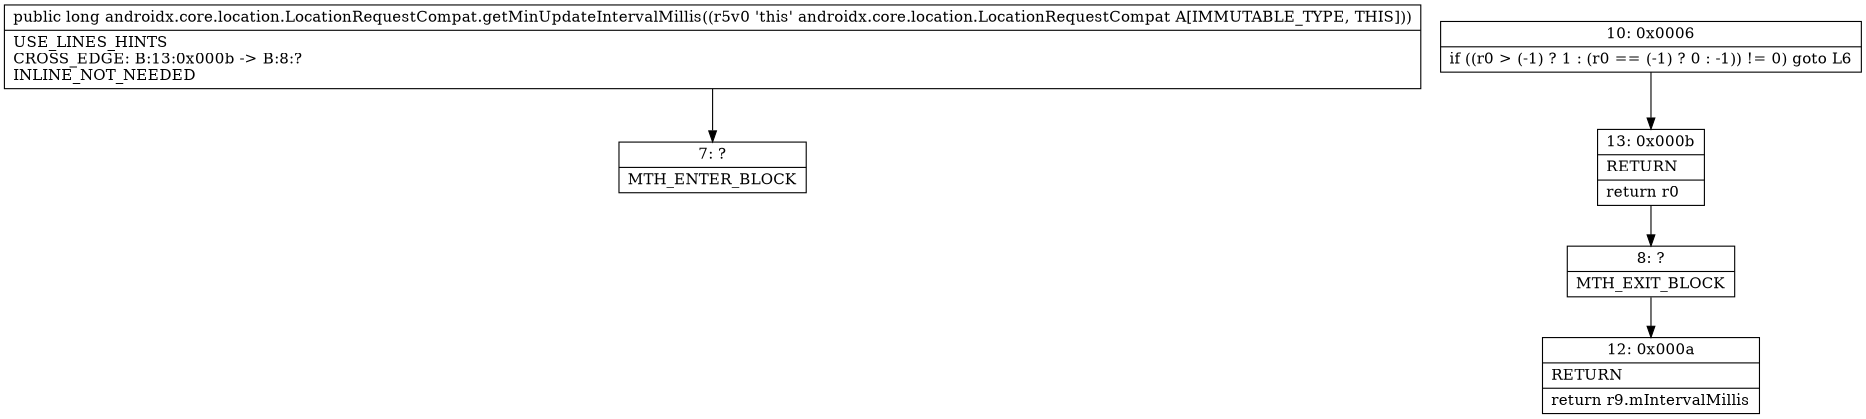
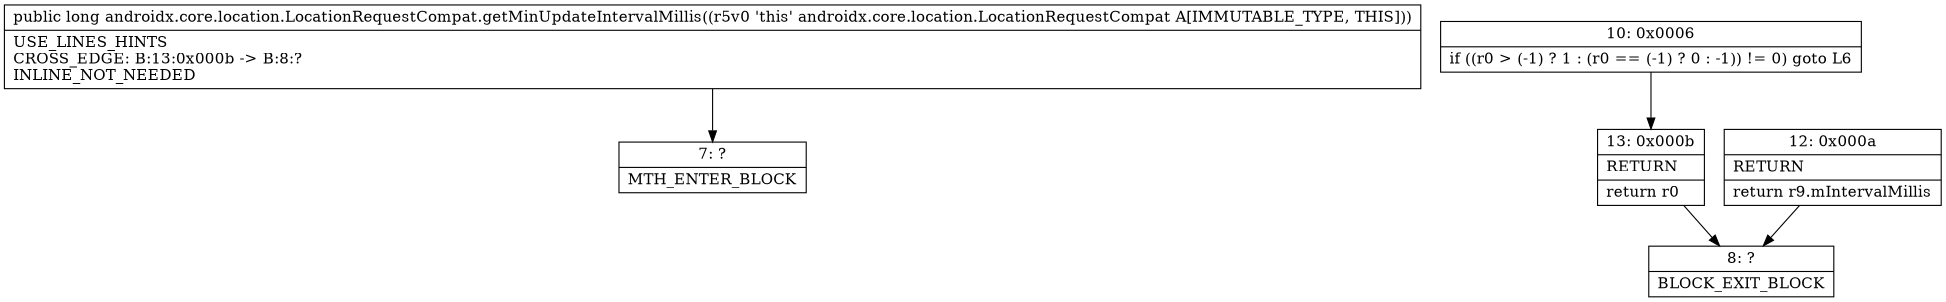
node "8: ?": text "MTH_EXIT_BLOCK" -> "BLOCK_EXIT_BLOCK"
edge "8: ?" -> "12: 0x000a": reversed
